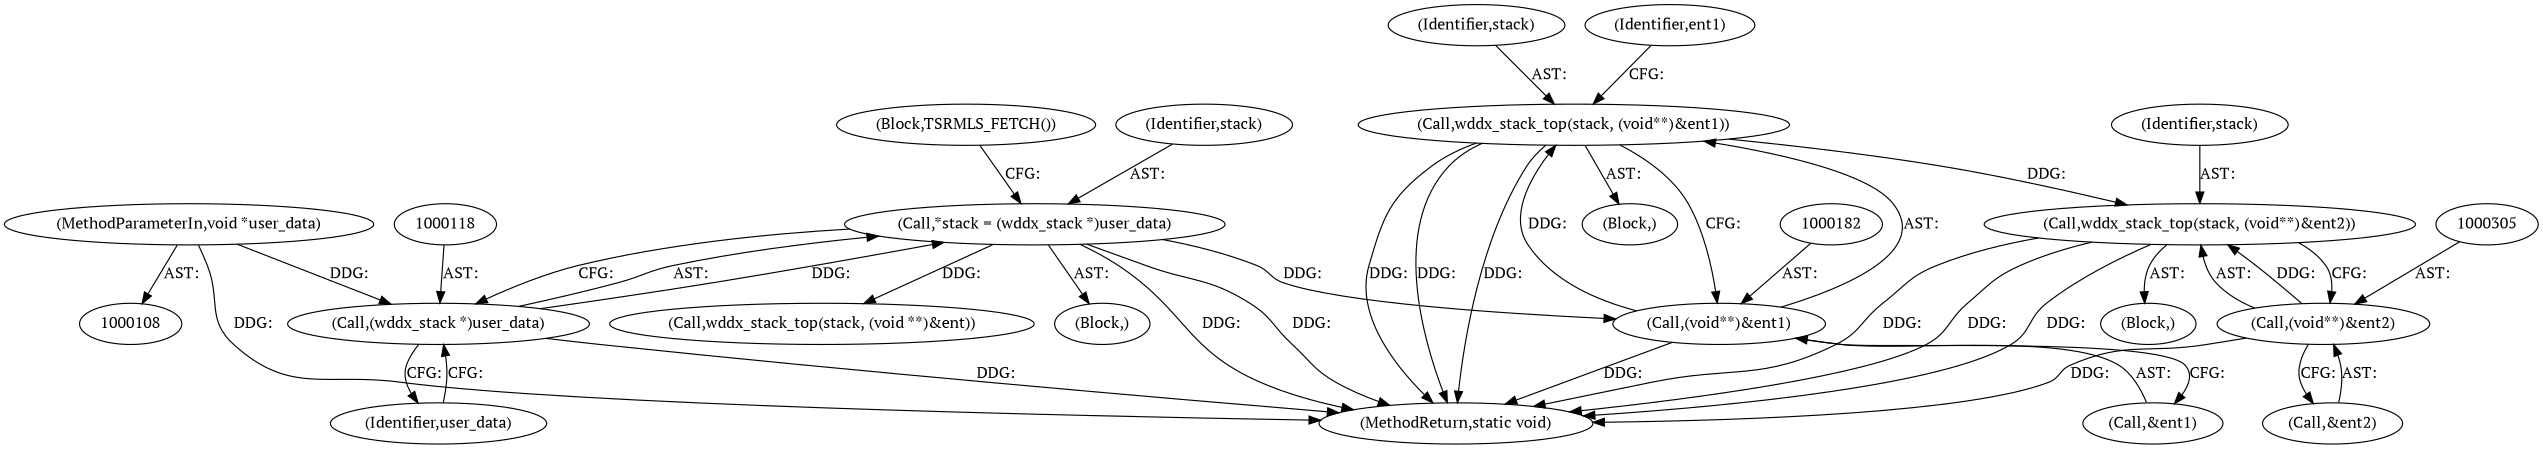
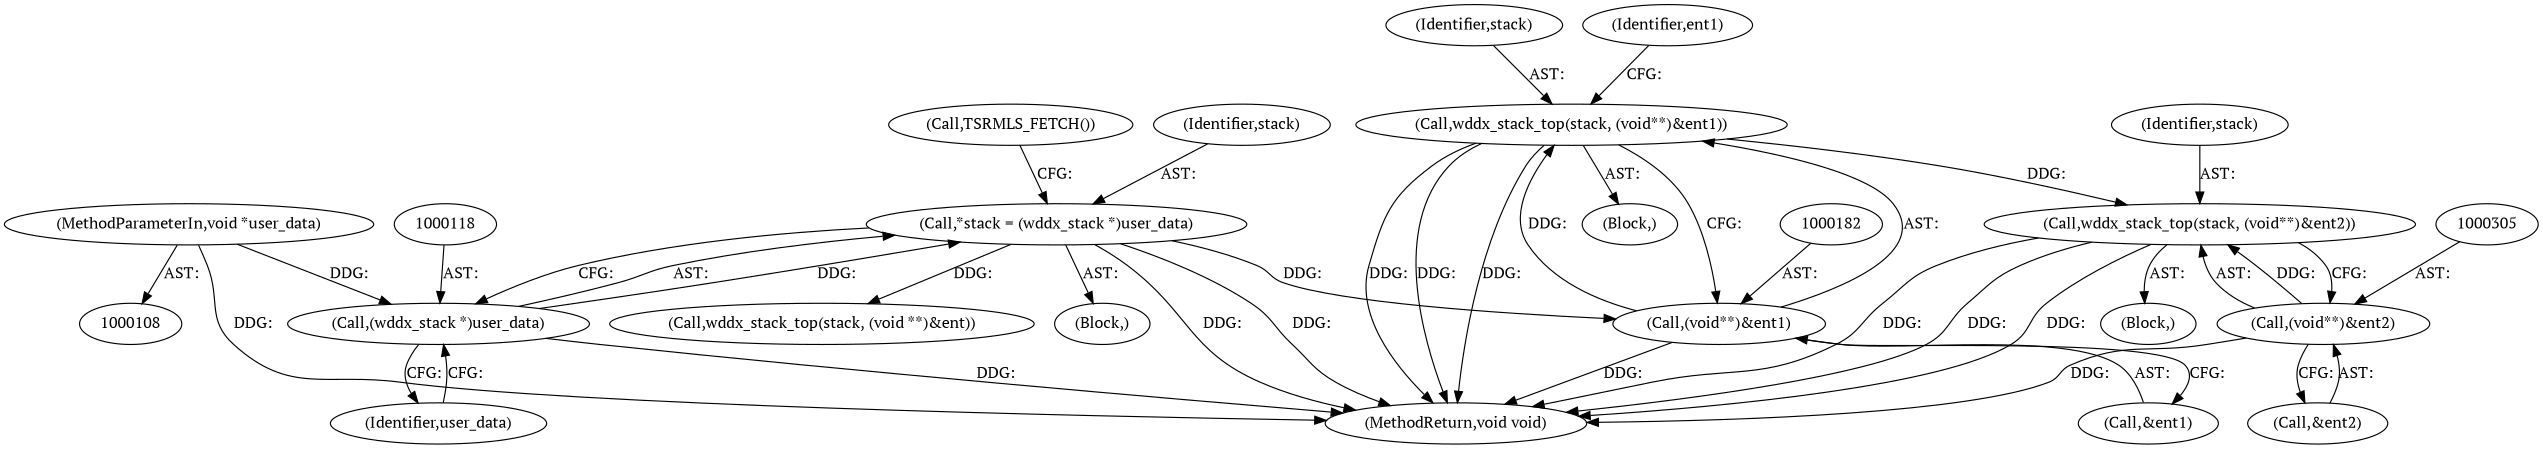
node "(Block,TSRMLS_FETCH())": label "(Block,TSRMLS_FETCH())" -> "(Call,TSRMLS_FETCH())"
node "(MethodReturn,static void)": label "(MethodReturn,static void)" -> "(MethodReturn,void void)"
